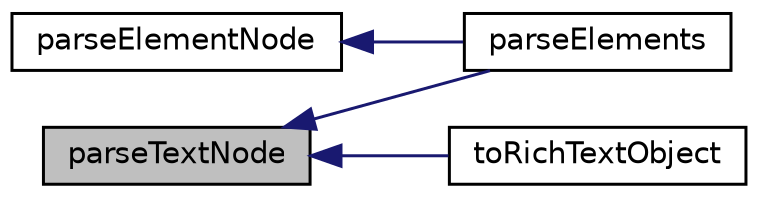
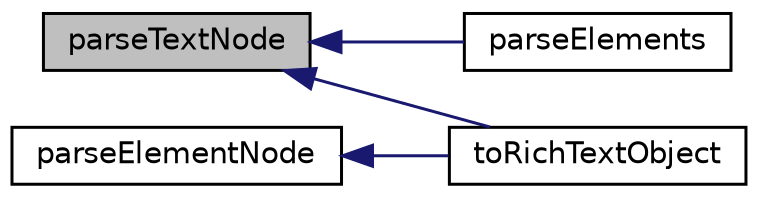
edge "parseElements" -> "parseElementNode": now "toRichTextObject" -> "parseElementNode"
